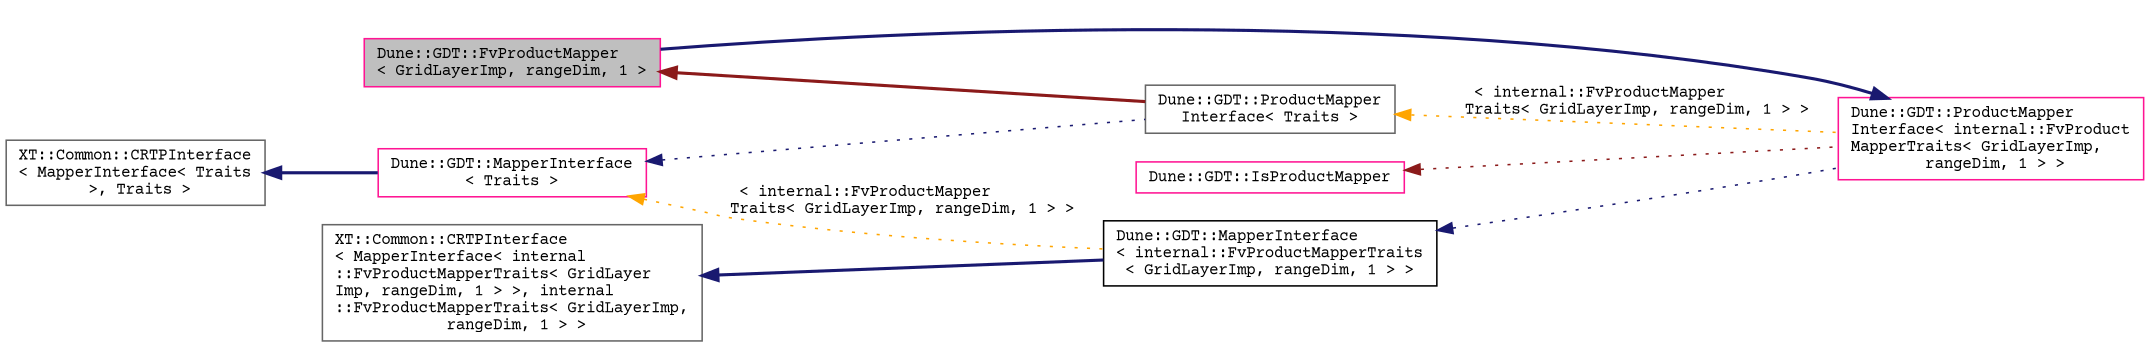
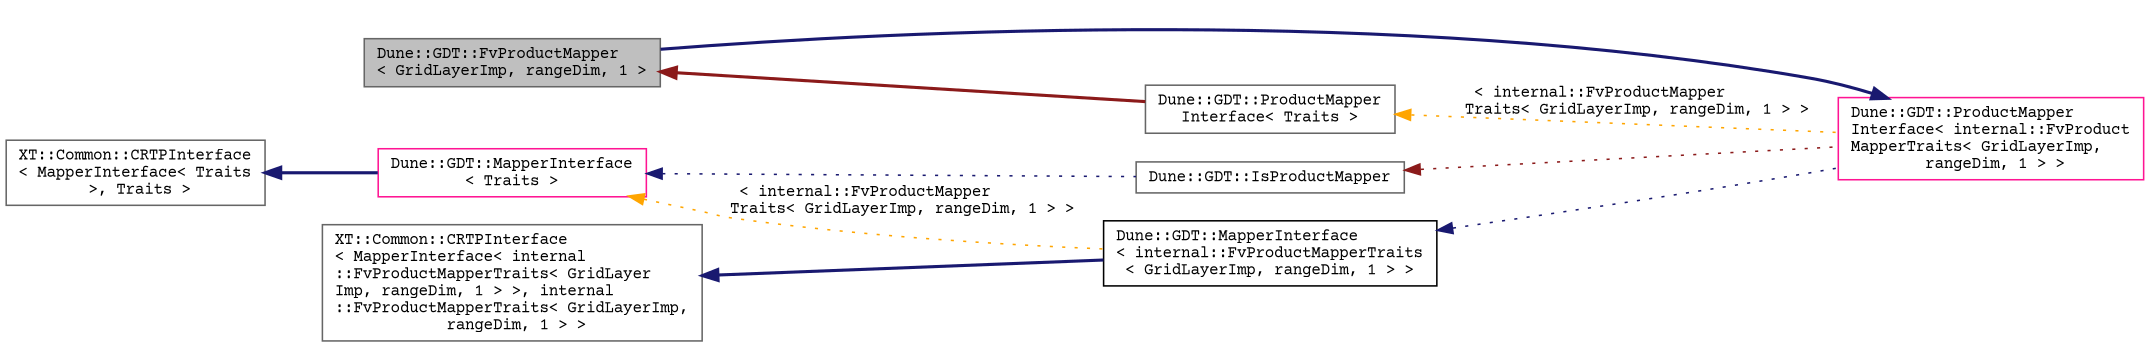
node "Dune::GDT::FvProductMapper < GridLayerImp, rangeDim, 1 >": color deeppink -> gray40
edge "Dune::GDT::ProductMapper Interface< Traits >" -> "Dune::GDT::MapperInterface < Traits >": now "Dune::GDT::IsProductMapper" -> "Dune::GDT::MapperInterface < Traits >"
node "Dune::GDT::IsProductMapper": color deeppink -> gray40
